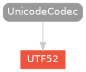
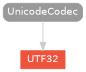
node "UTF52": label "UTF52" -> "UTF32"
